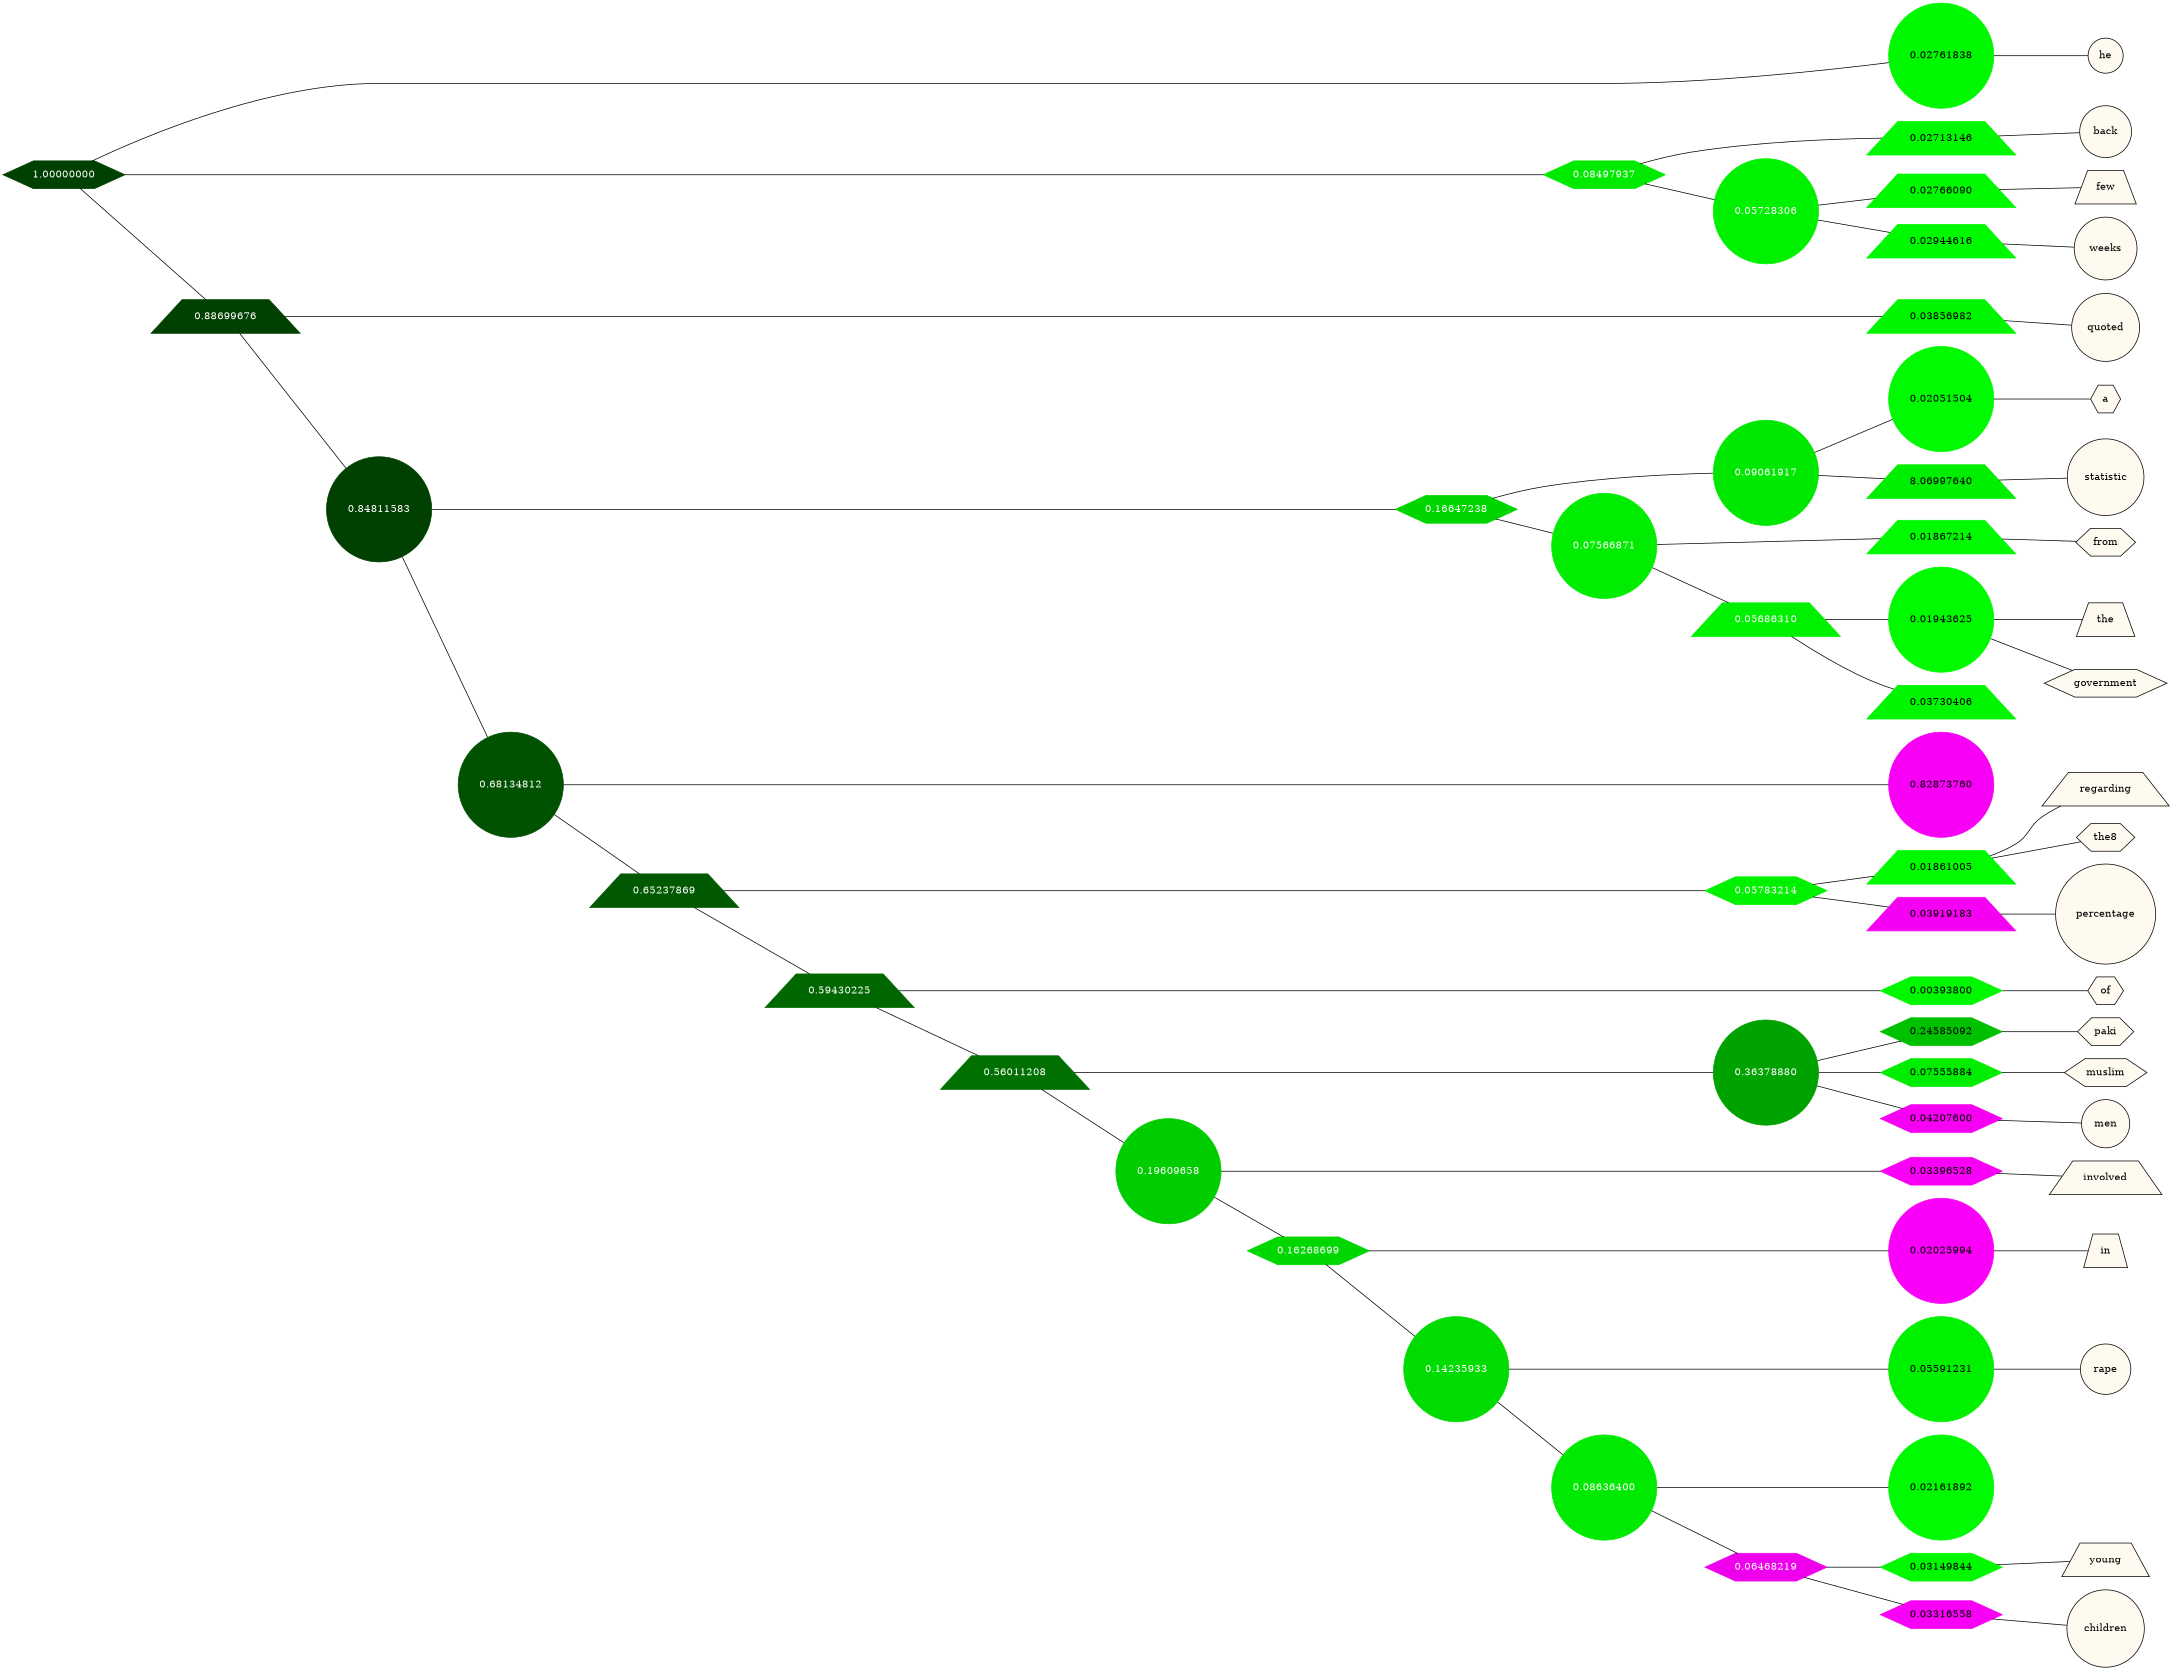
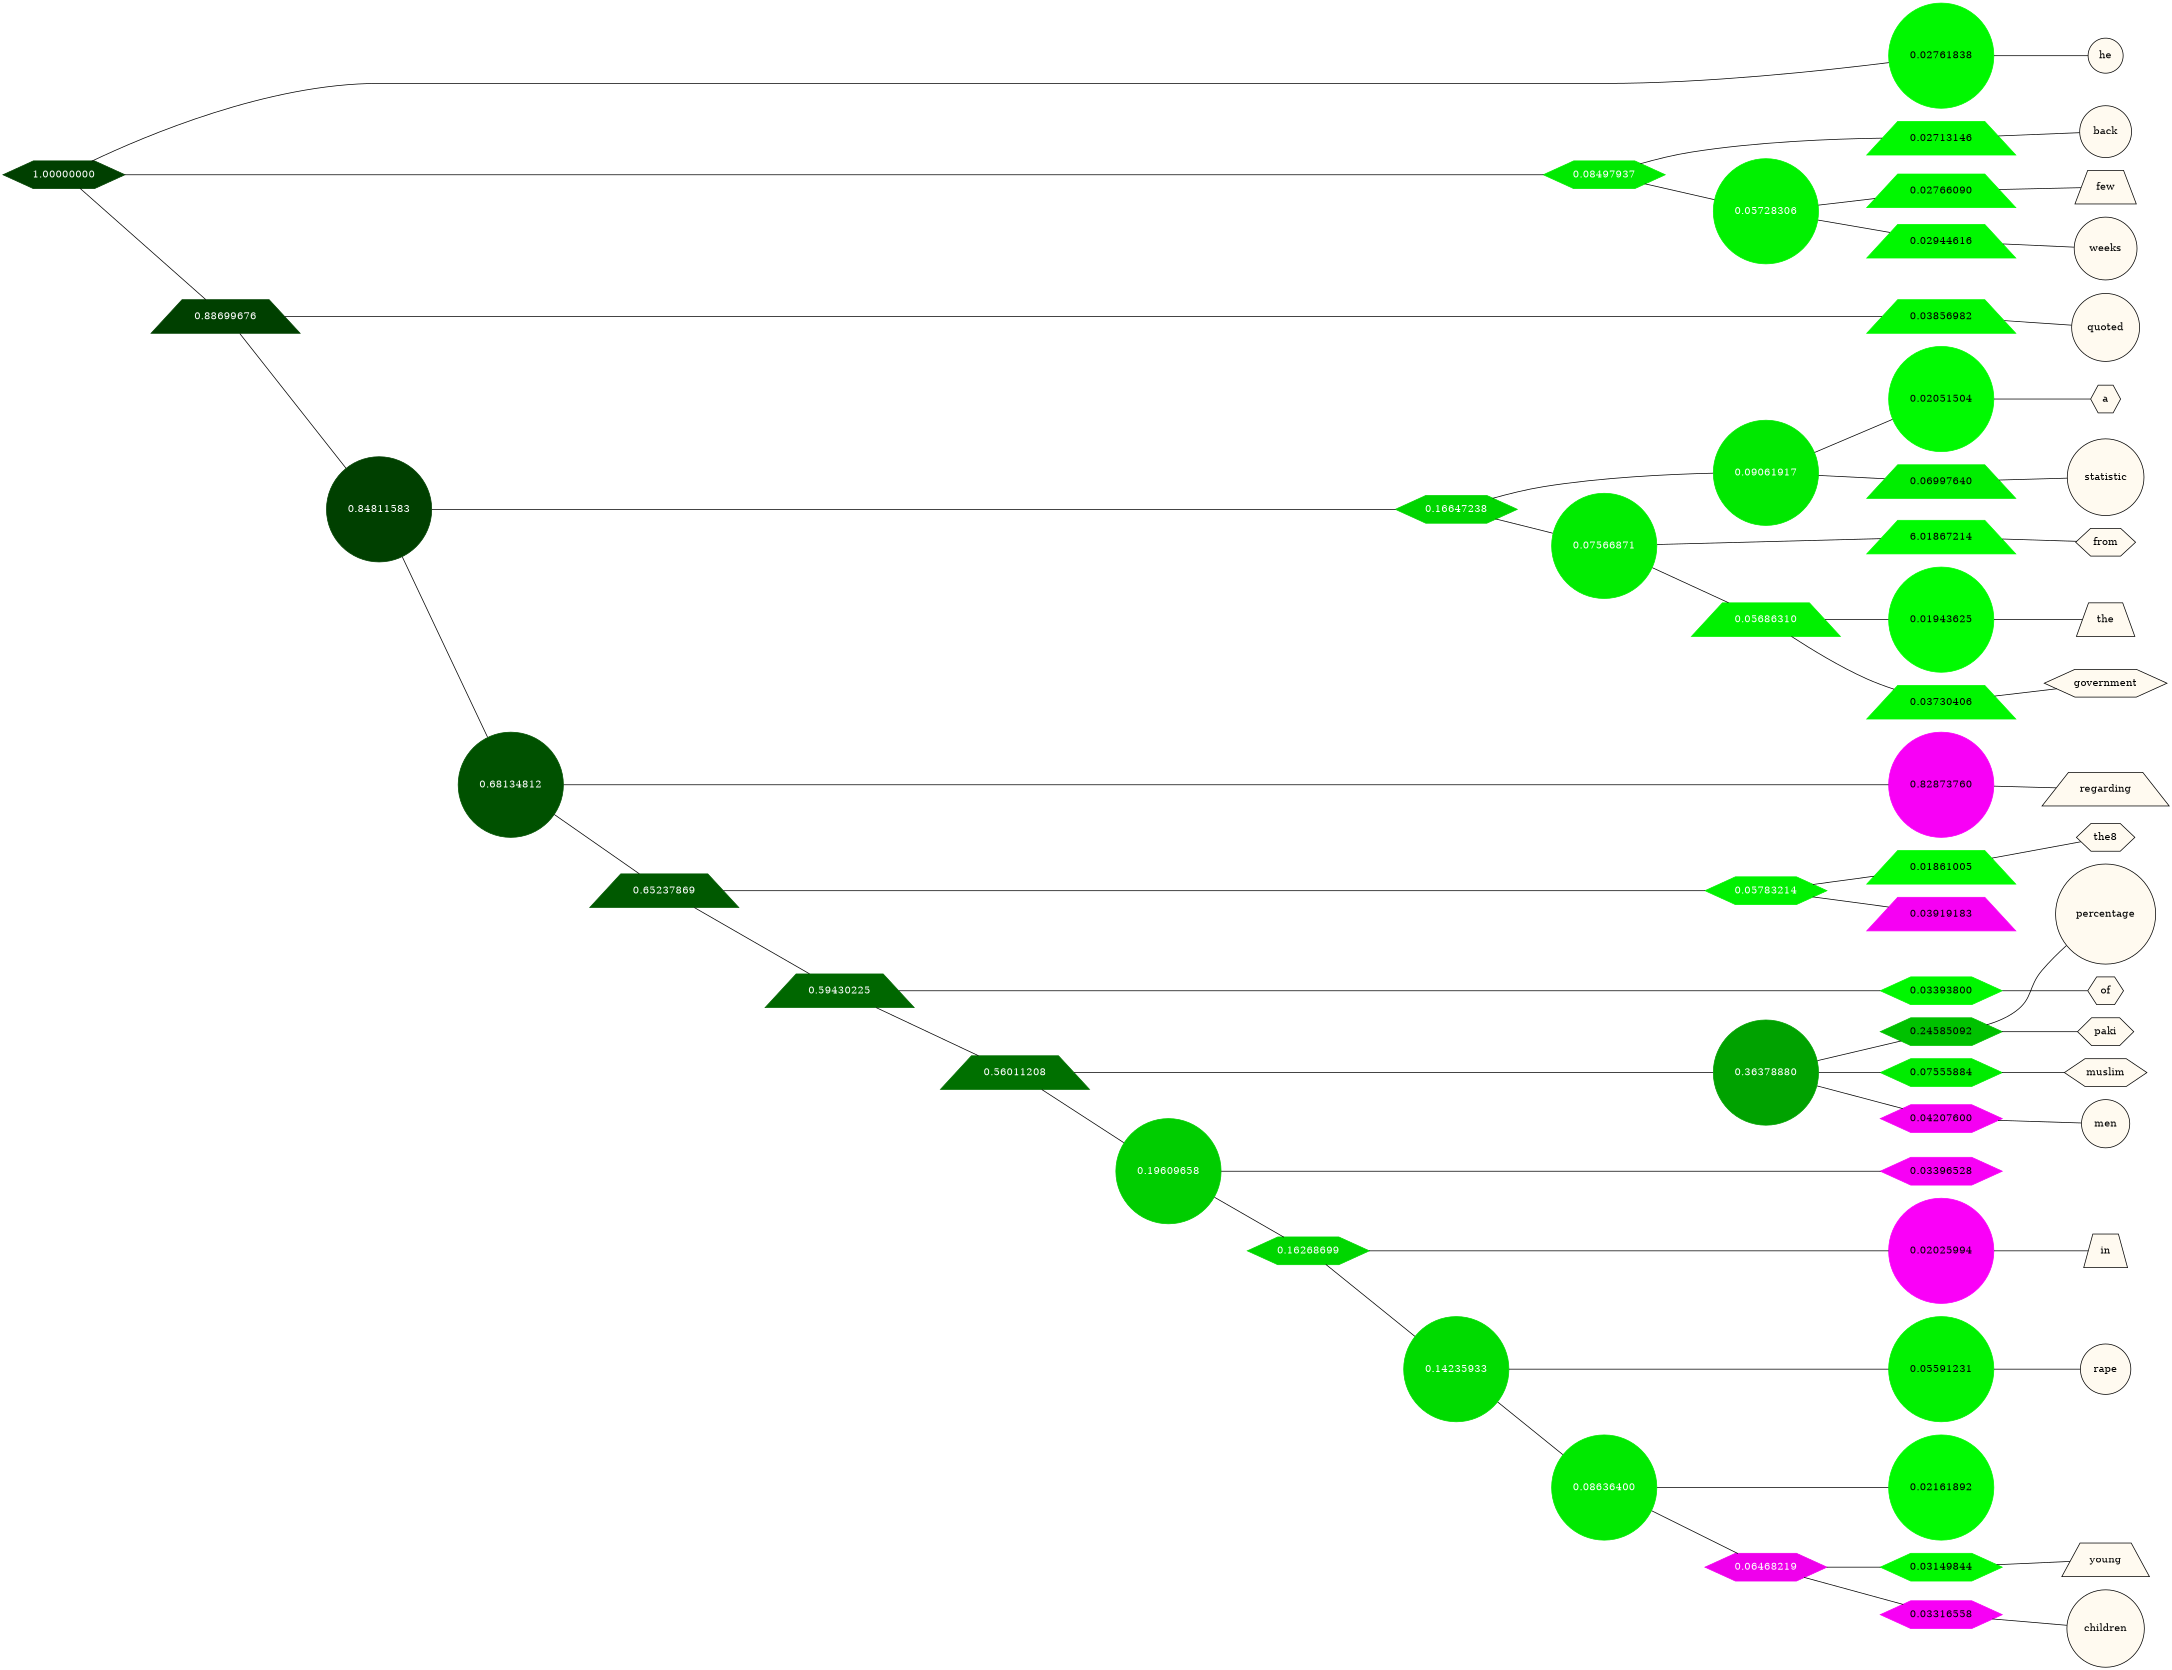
node "8.06997640": label "8.06997640" -> "0.06997640"
node "0.01867214": label "0.01867214" -> "6.01867214"
edge "0.01943625" -- "government": now "0.03730406" -- "government"
edge "regarding" -- "0.01861005": now "regarding" -- "0.82873760"
edge "0.03919183" -- "percentage": now "0.24585092" -- "percentage"
node "0.00393800": label "0.00393800" -> "0.03393800"
node "involved": removed
